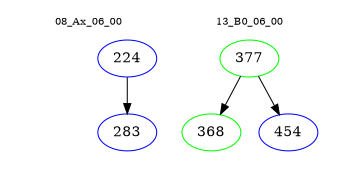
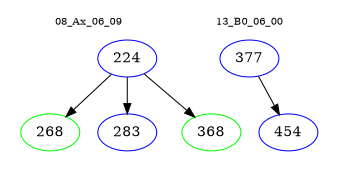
cluster "08_Ax_06_00": label "08_Ax_06_00" -> "08_Ax_06_09"
node "377": color green -> blue
edge "377" -> "368": now "224" -> "368"
node "268": added
